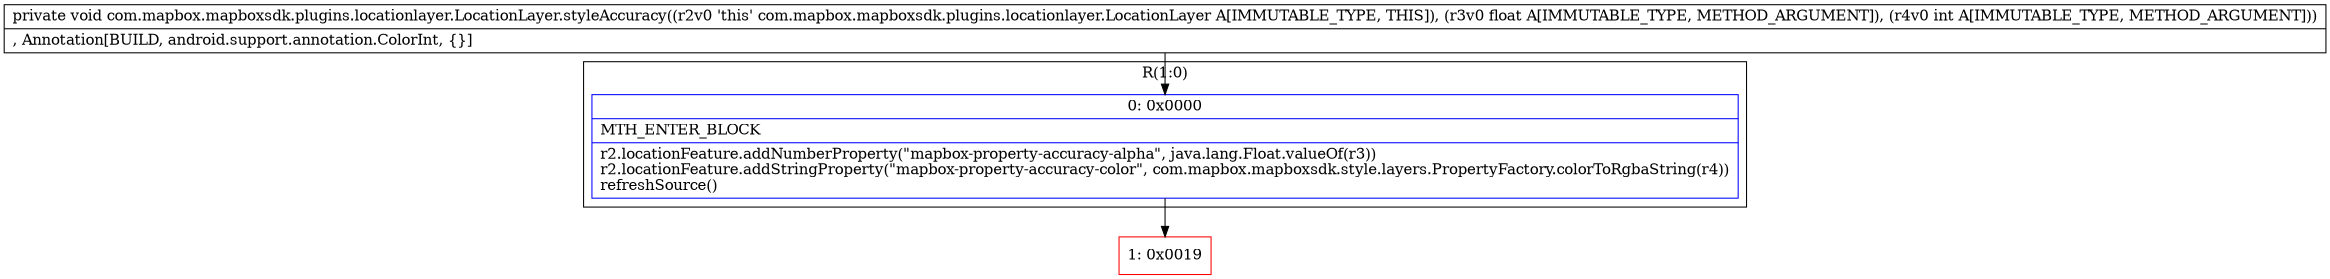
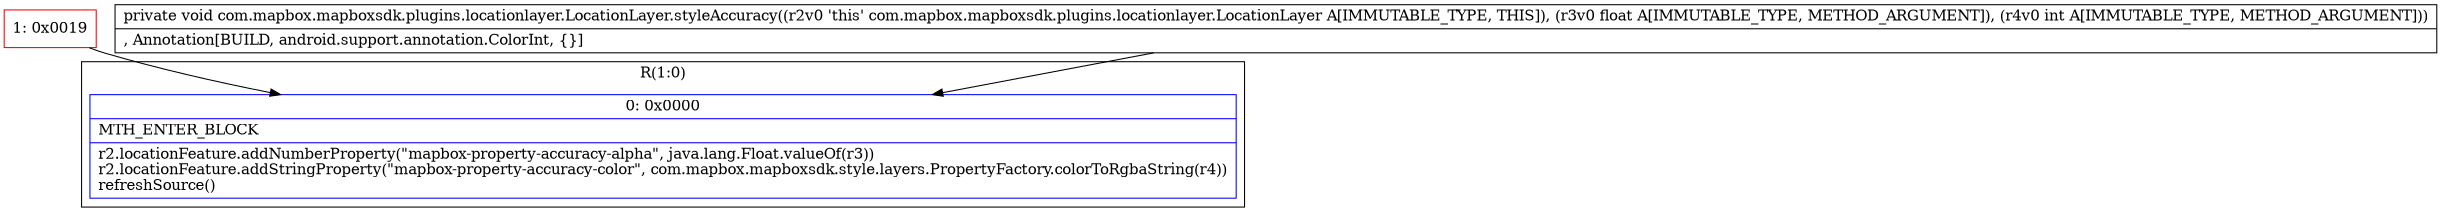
edge "0: 0x0000" -> "1: 0x0019": reversed
